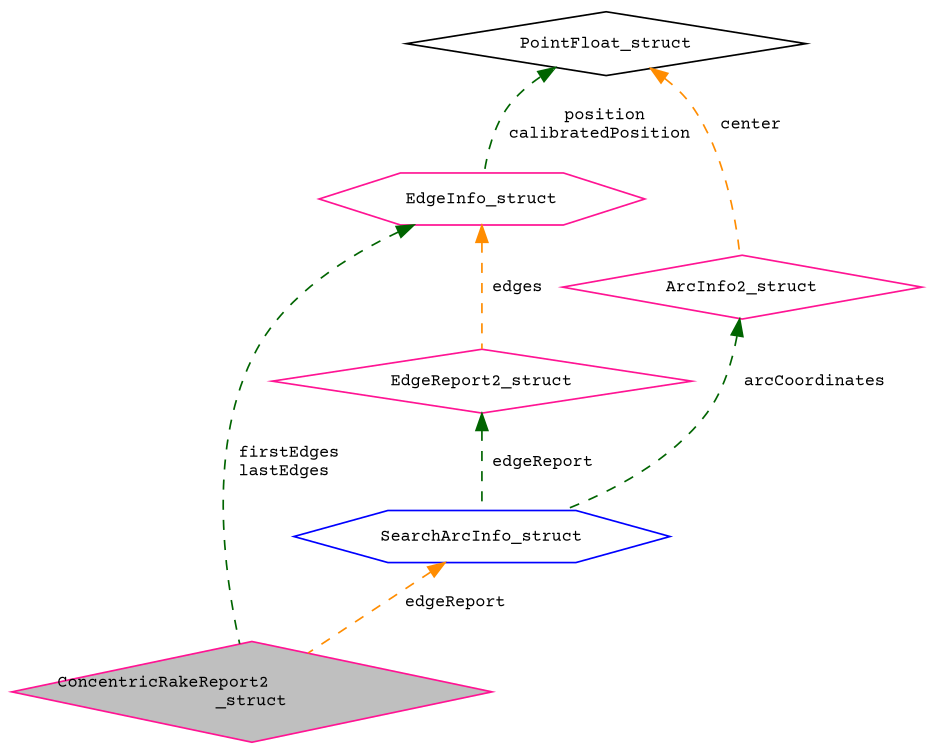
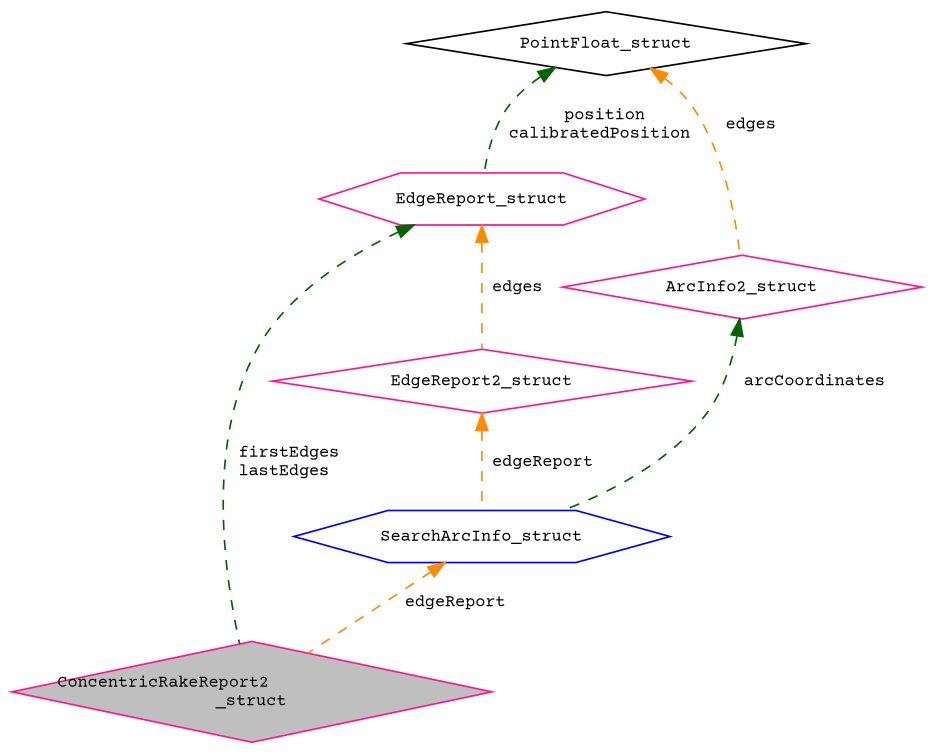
edge "ArcInfo2_struct" -> "PointFloat_struct": label " center" -> " edges"
node "EdgeInfo_struct": label "EdgeInfo_struct" -> "EdgeReport_struct"
edge "SearchArcInfo_struct" -> "EdgeReport2_struct": color darkgreen -> darkorange
